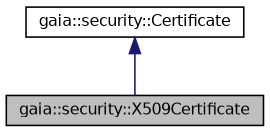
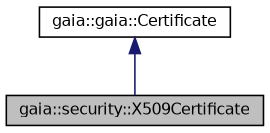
node "gaia::security::Certificate": label "gaia::security::Certificate" -> "gaia::gaia::Certificate"
